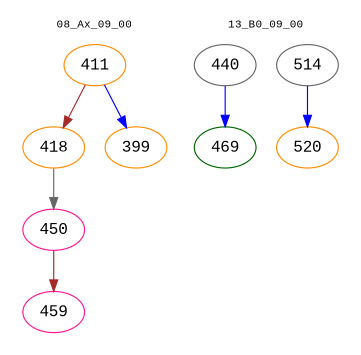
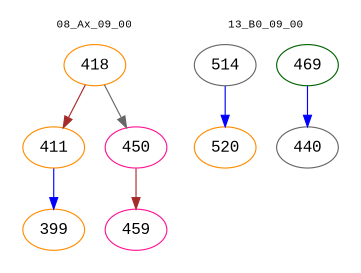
edge "411" -> "418": reversed
edge "440" -> "469": reversed
